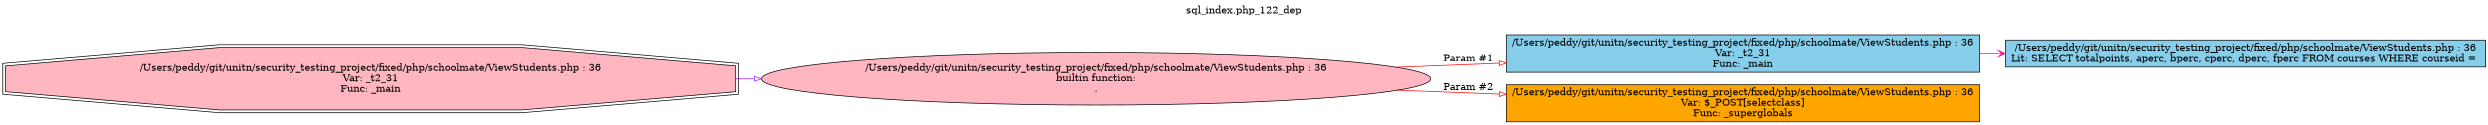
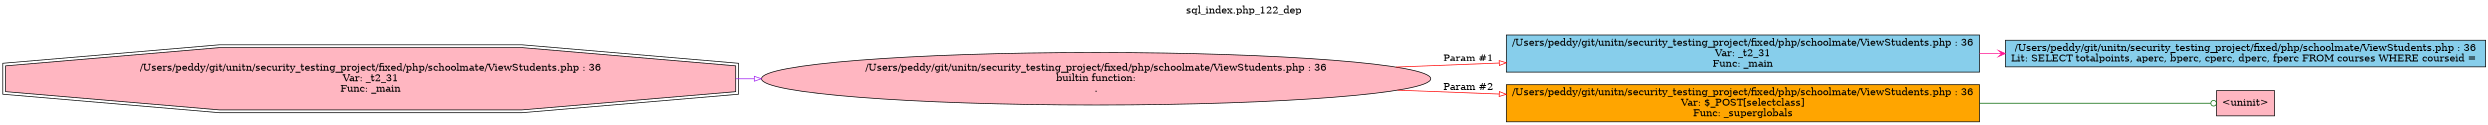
node "<uninit>": added
